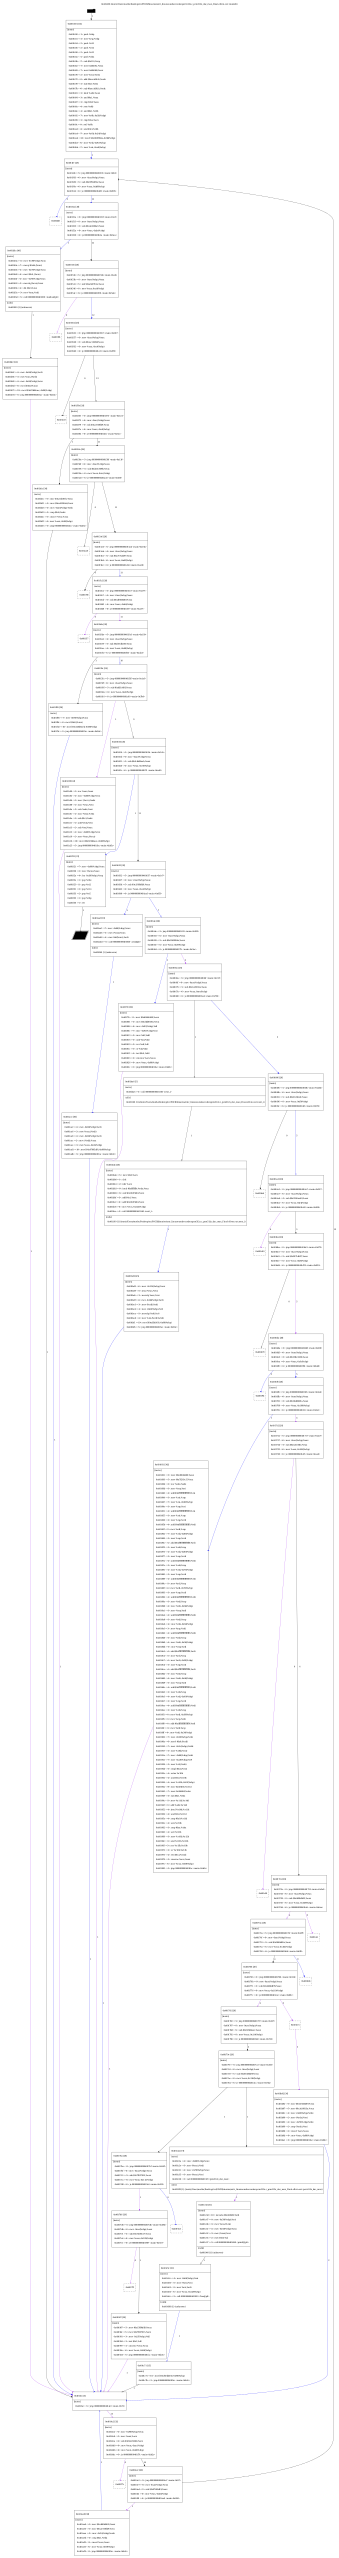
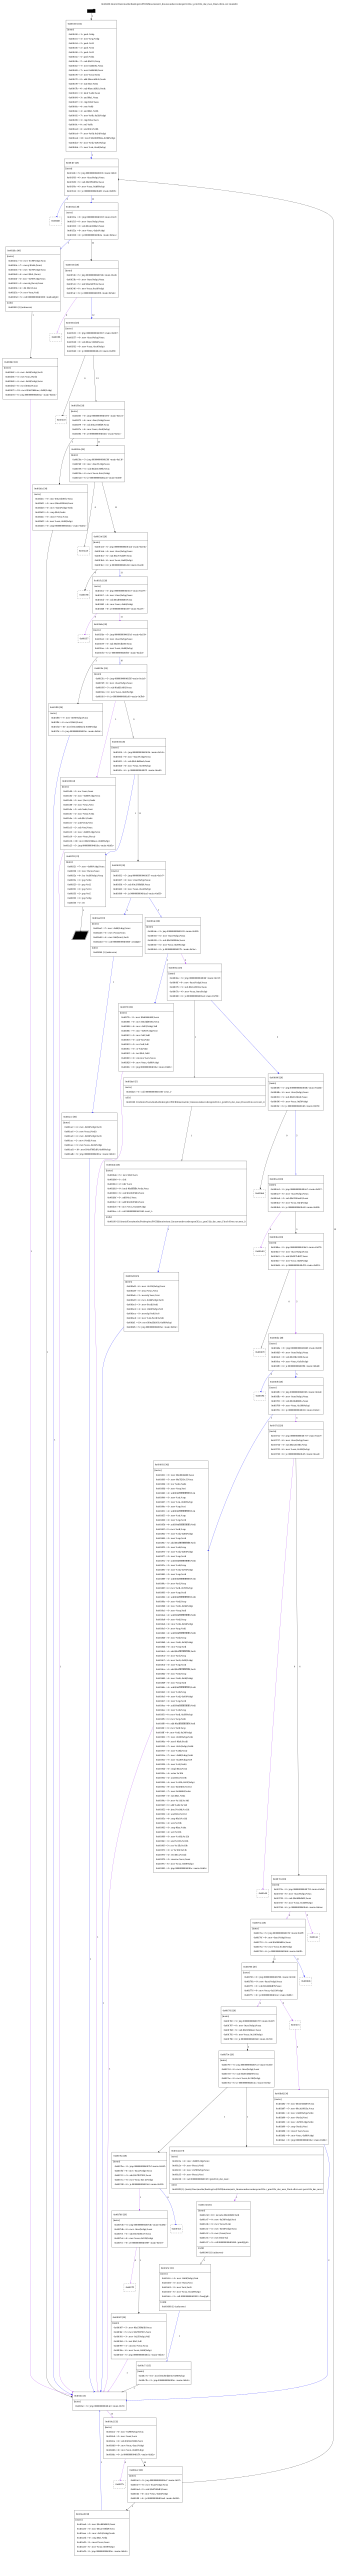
edge "0x4014e2 [28]" -> "0x401ae0 [30]": color purple -> black
